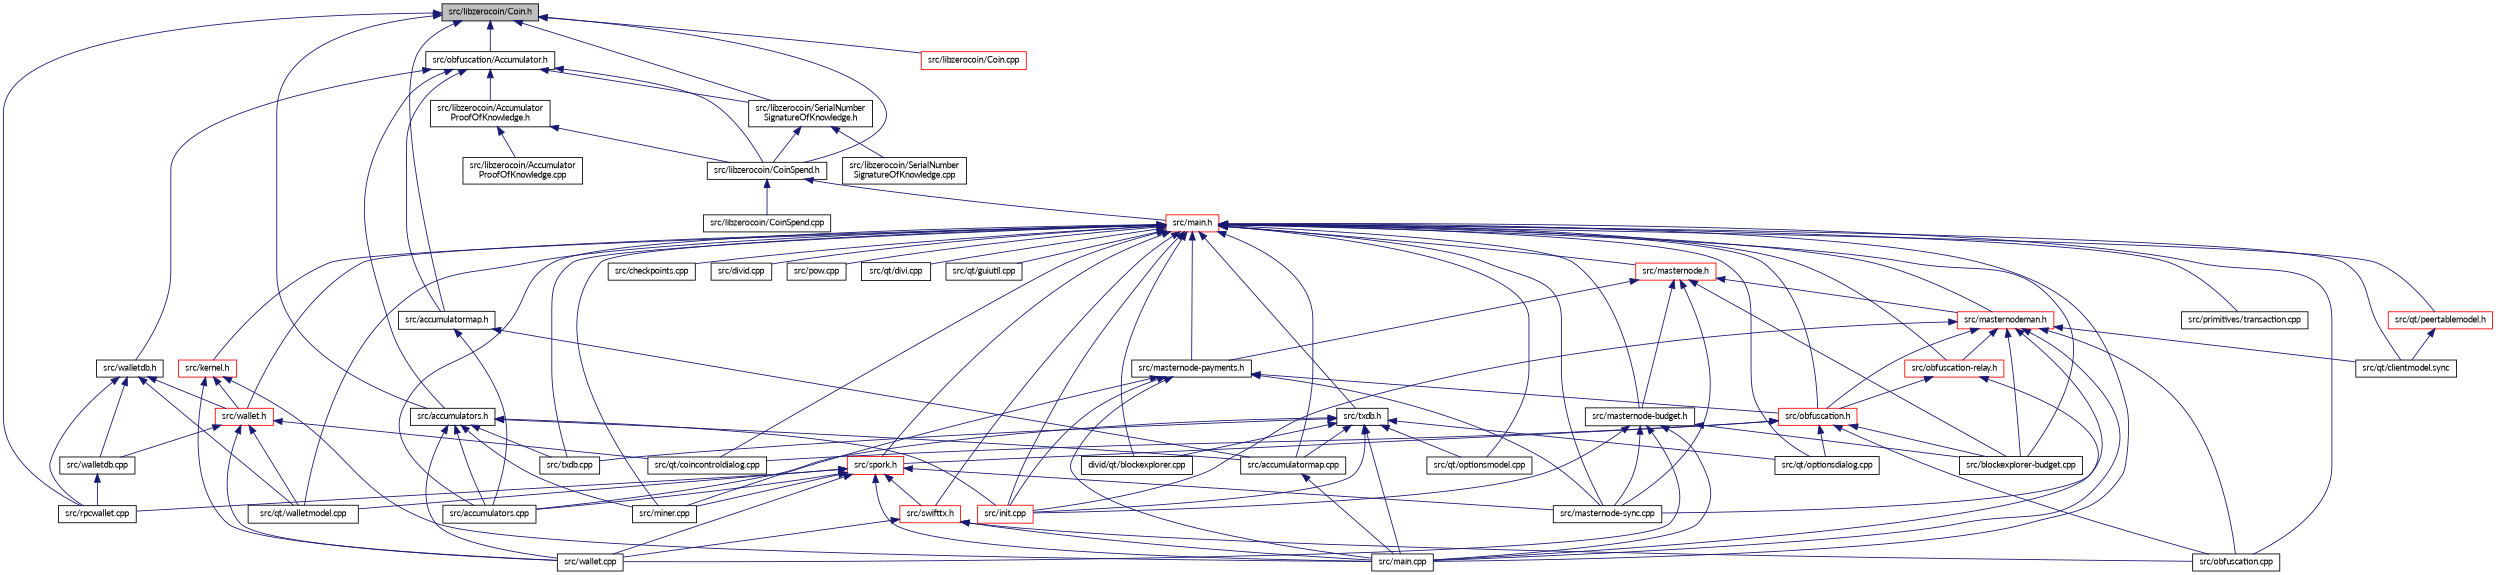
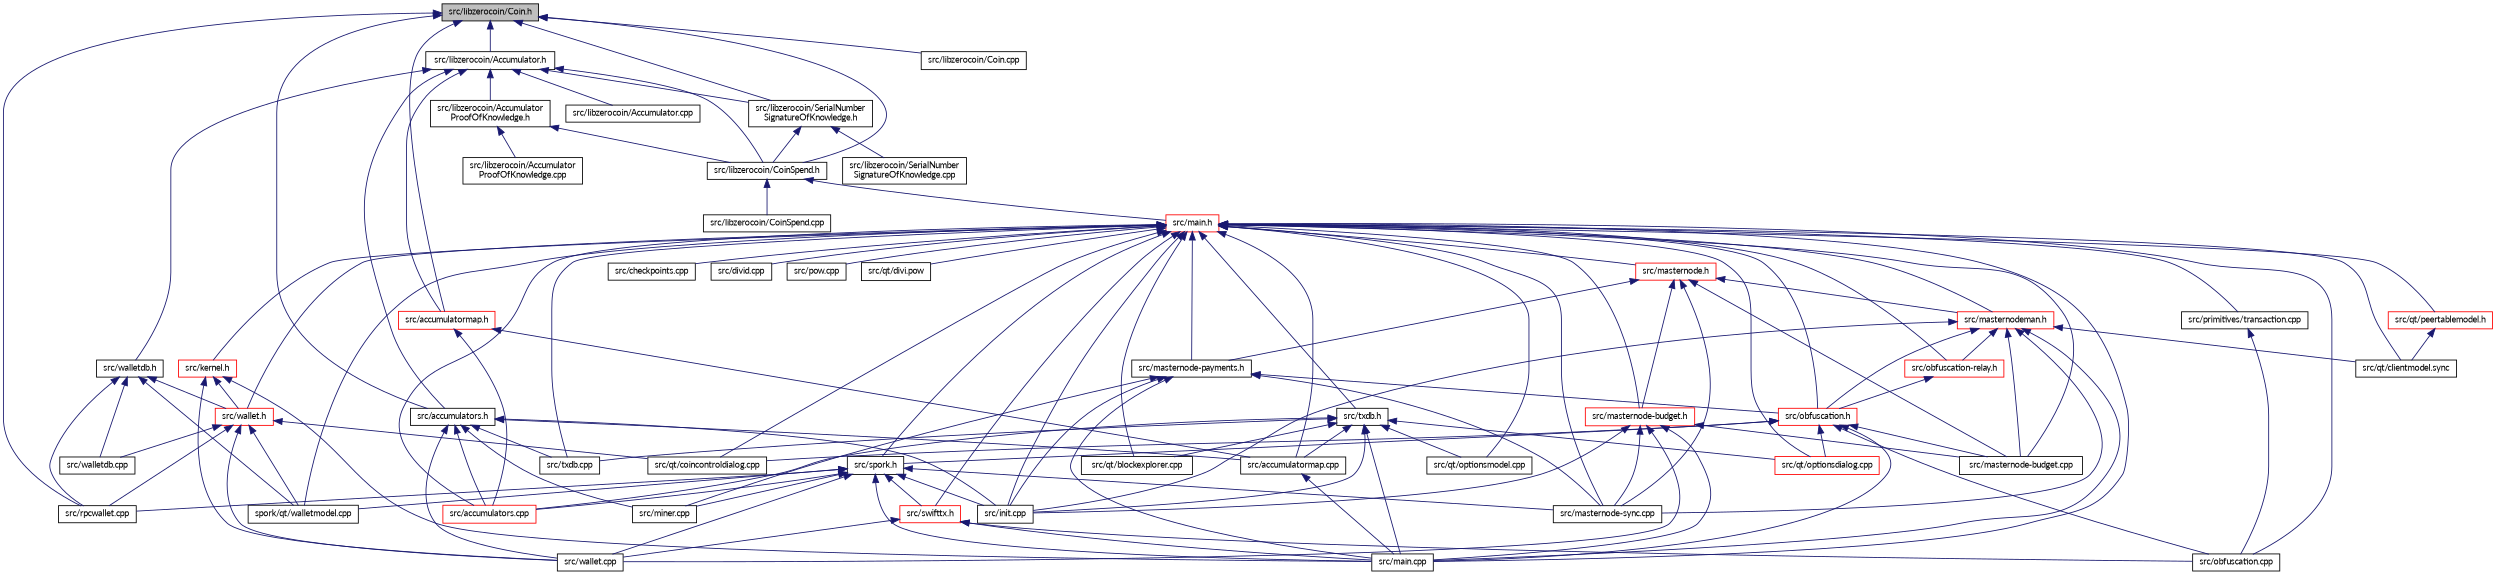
node "src/obfuscation/Accumulator.h": label "src/obfuscation/Accumulator.h" -> "src/libzerocoin/Accumulator.h"
node "src/libzerocoin/Coin.cpp": color red -> black
node "src/libzerocoin/Accumulator.cpp": added
edge "src/miner.cpp" -> "src/main.h": removed
node "src/qt/divi.cpp": label "src/qt/divi.cpp" -> "src/qt/divi.pow"
node "src/qt/guiutil.cpp": removed
node "src/accumulatormap.h": color black -> red
edge "src/obfuscation.cpp" -> "src/masternodeman.h": now "src/obfuscation.cpp" -> "src/primitives/transaction.cpp"
node "src/masternode-budget.h": color black -> red
node "src/spork.h": color red -> black
node "divid/qt/blockexplorer.cpp": label "divid/qt/blockexplorer.cpp" -> "src/qt/blockexplorer.cpp"
node "src/qt/optionsdialog.cpp": color black -> red
node "src/blockexplorer-budget.cpp": label "src/blockexplorer-budget.cpp" -> "src/masternode-budget.cpp"
edge "src/init.cpp" -> "src/spork.h": added
edge "src/rpcwallet.cpp" -> "src/walletdb.cpp": now "src/rpcwallet.cpp" -> "src/wallet.h"
node "src/qt/walletmodel.cpp": label "src/qt/walletmodel.cpp" -> "spork/qt/walletmodel.cpp"
node "src/accumulators.cpp": color black -> red
node "src/init.cpp": color red -> black
edge "src/main.cpp" -> "src/obfuscation-relay.h": now "src/main.cpp" -> "src/obfuscation.h"
